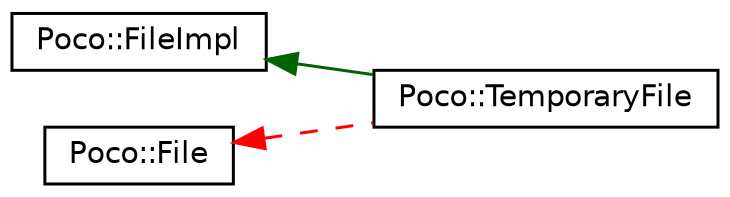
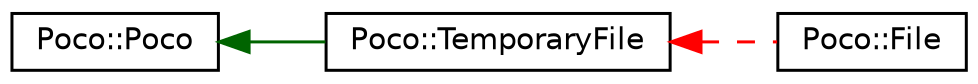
node "Poco::FileImpl": label "Poco::FileImpl" -> "Poco::Poco"
edge "Poco::TemporaryFile" -> "Poco::File": reversed
